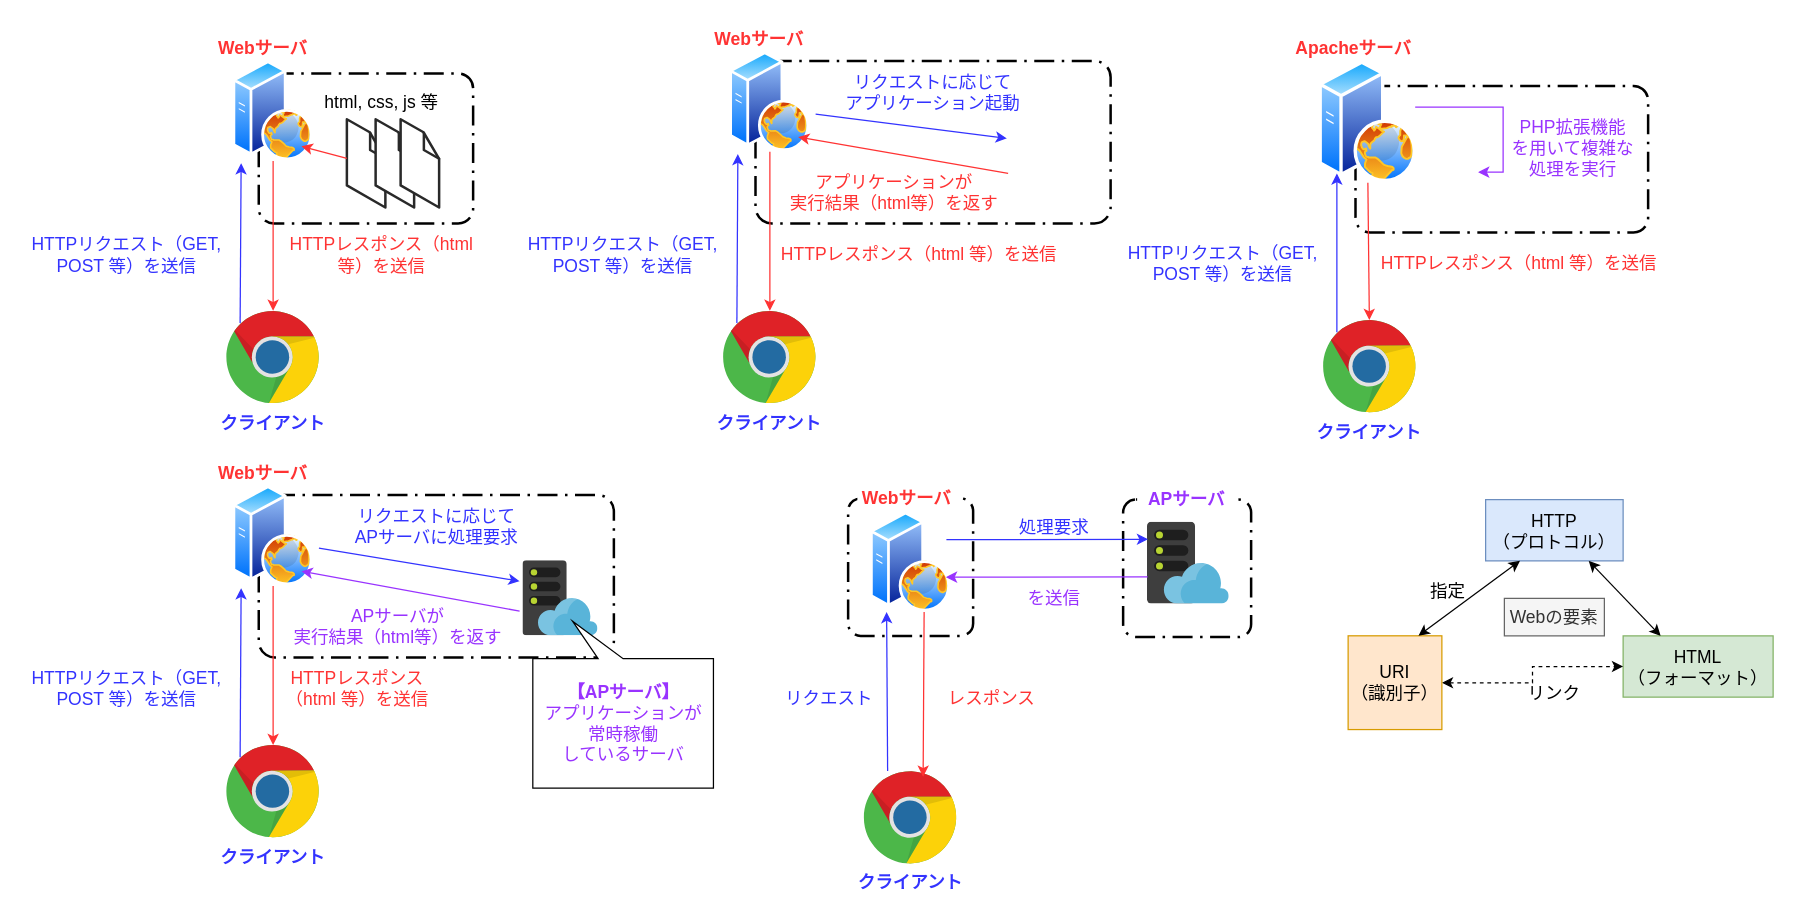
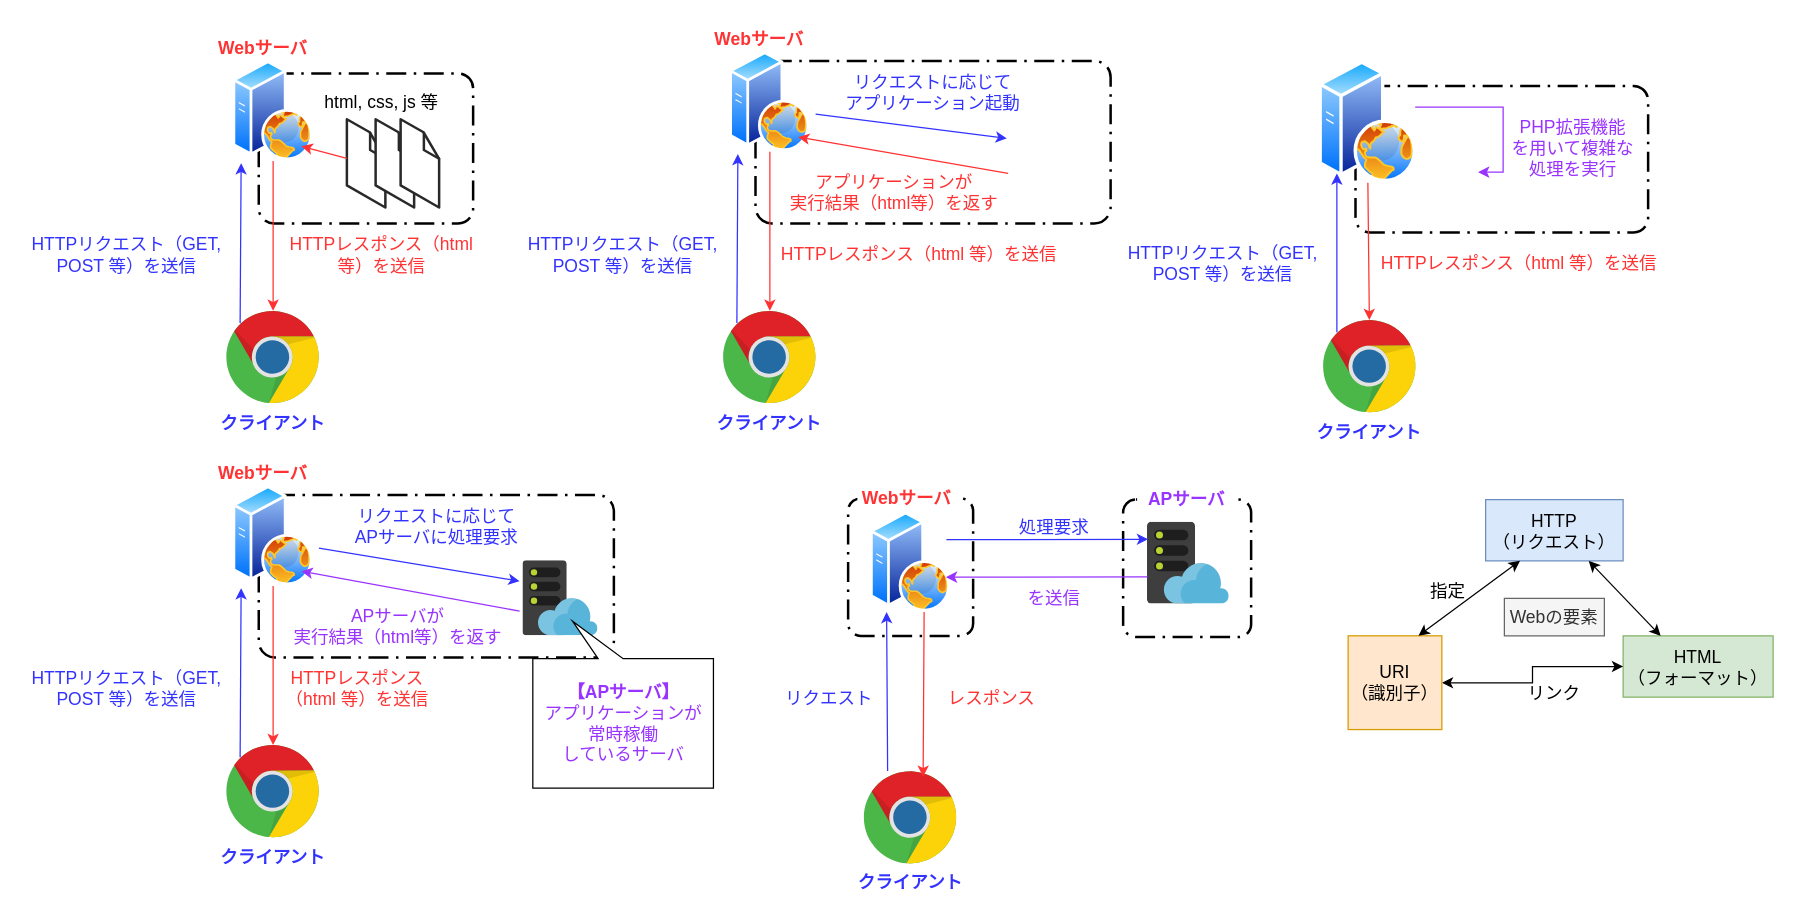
node "Apacheサーバ": removed
node "HTTP （プロトコル）": label "HTTP （プロトコル）" -> "HTTP （リクエスト）"
edge "HTML （フォーマット）" -- "URI （識別子）": style dashed -> solid
